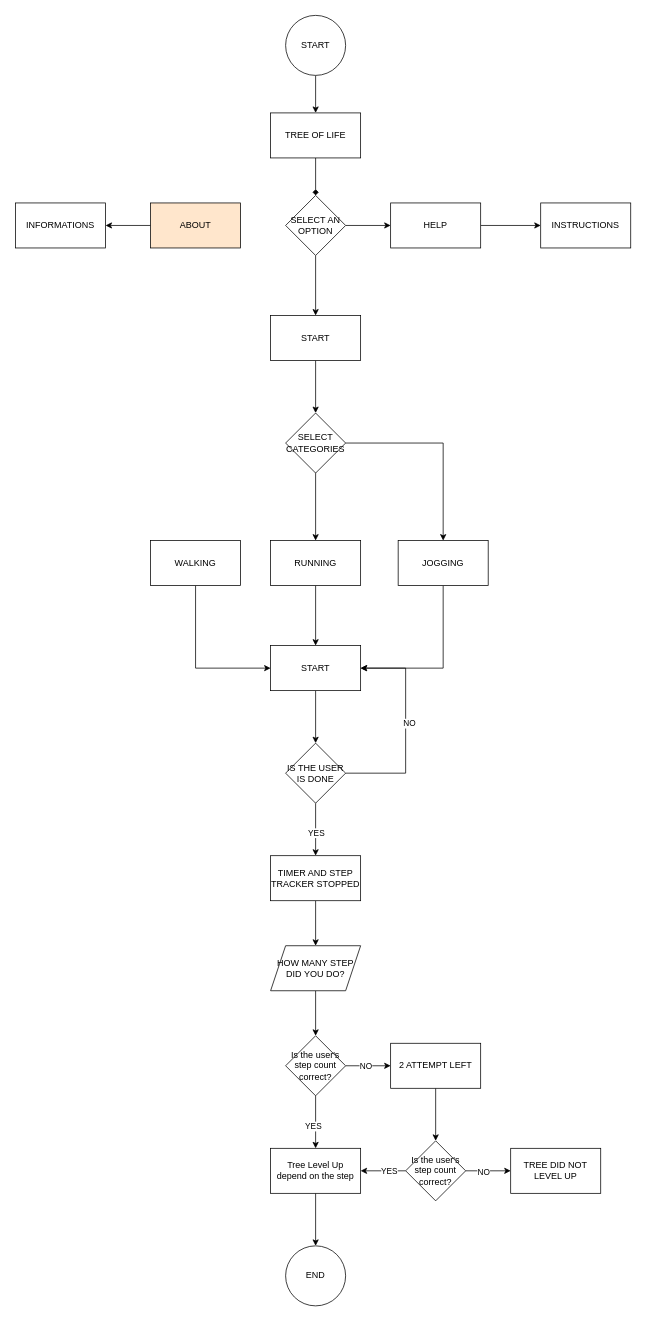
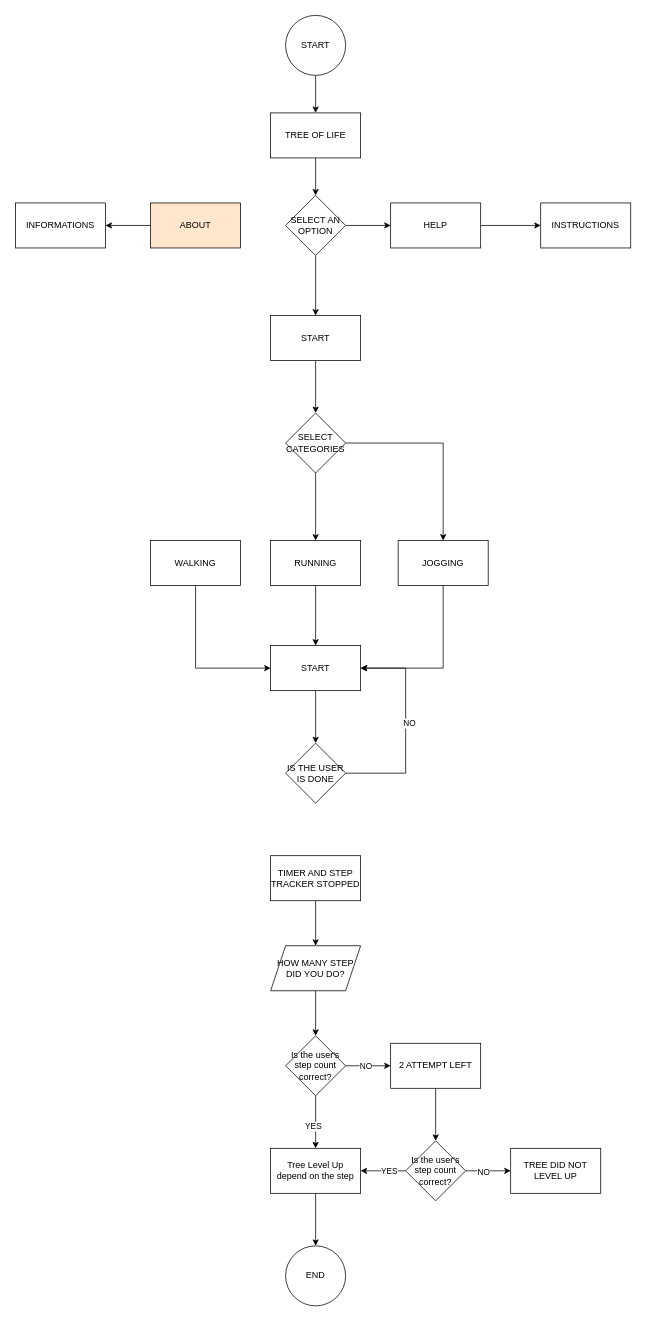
edge "TREE OF LIFE" -> "SELECT AN OPTION": arrowhead diamond -> classic
edge "IS THE USER IS DONE" -> "TIMER AND STEP TRACKER STOPPED": removed, label "YES"
